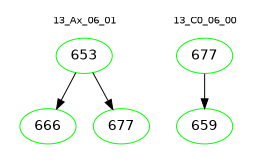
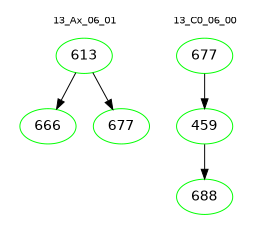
node "653": label "653" -> "613"
node "659": label "659" -> "459"
node "688": added
